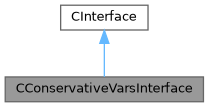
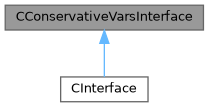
edge "CConservativeVarsInterface" -> "CInterface": reversed
